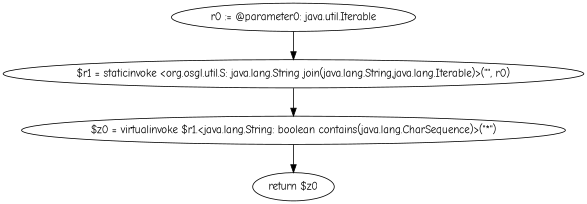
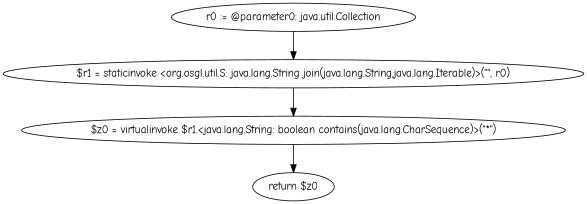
node "r0 := @parameter0: java.util.Iterable": label "r0 := @parameter0: java.util.Iterable" -> "r0 := @parameter0: java.util.Collection"
